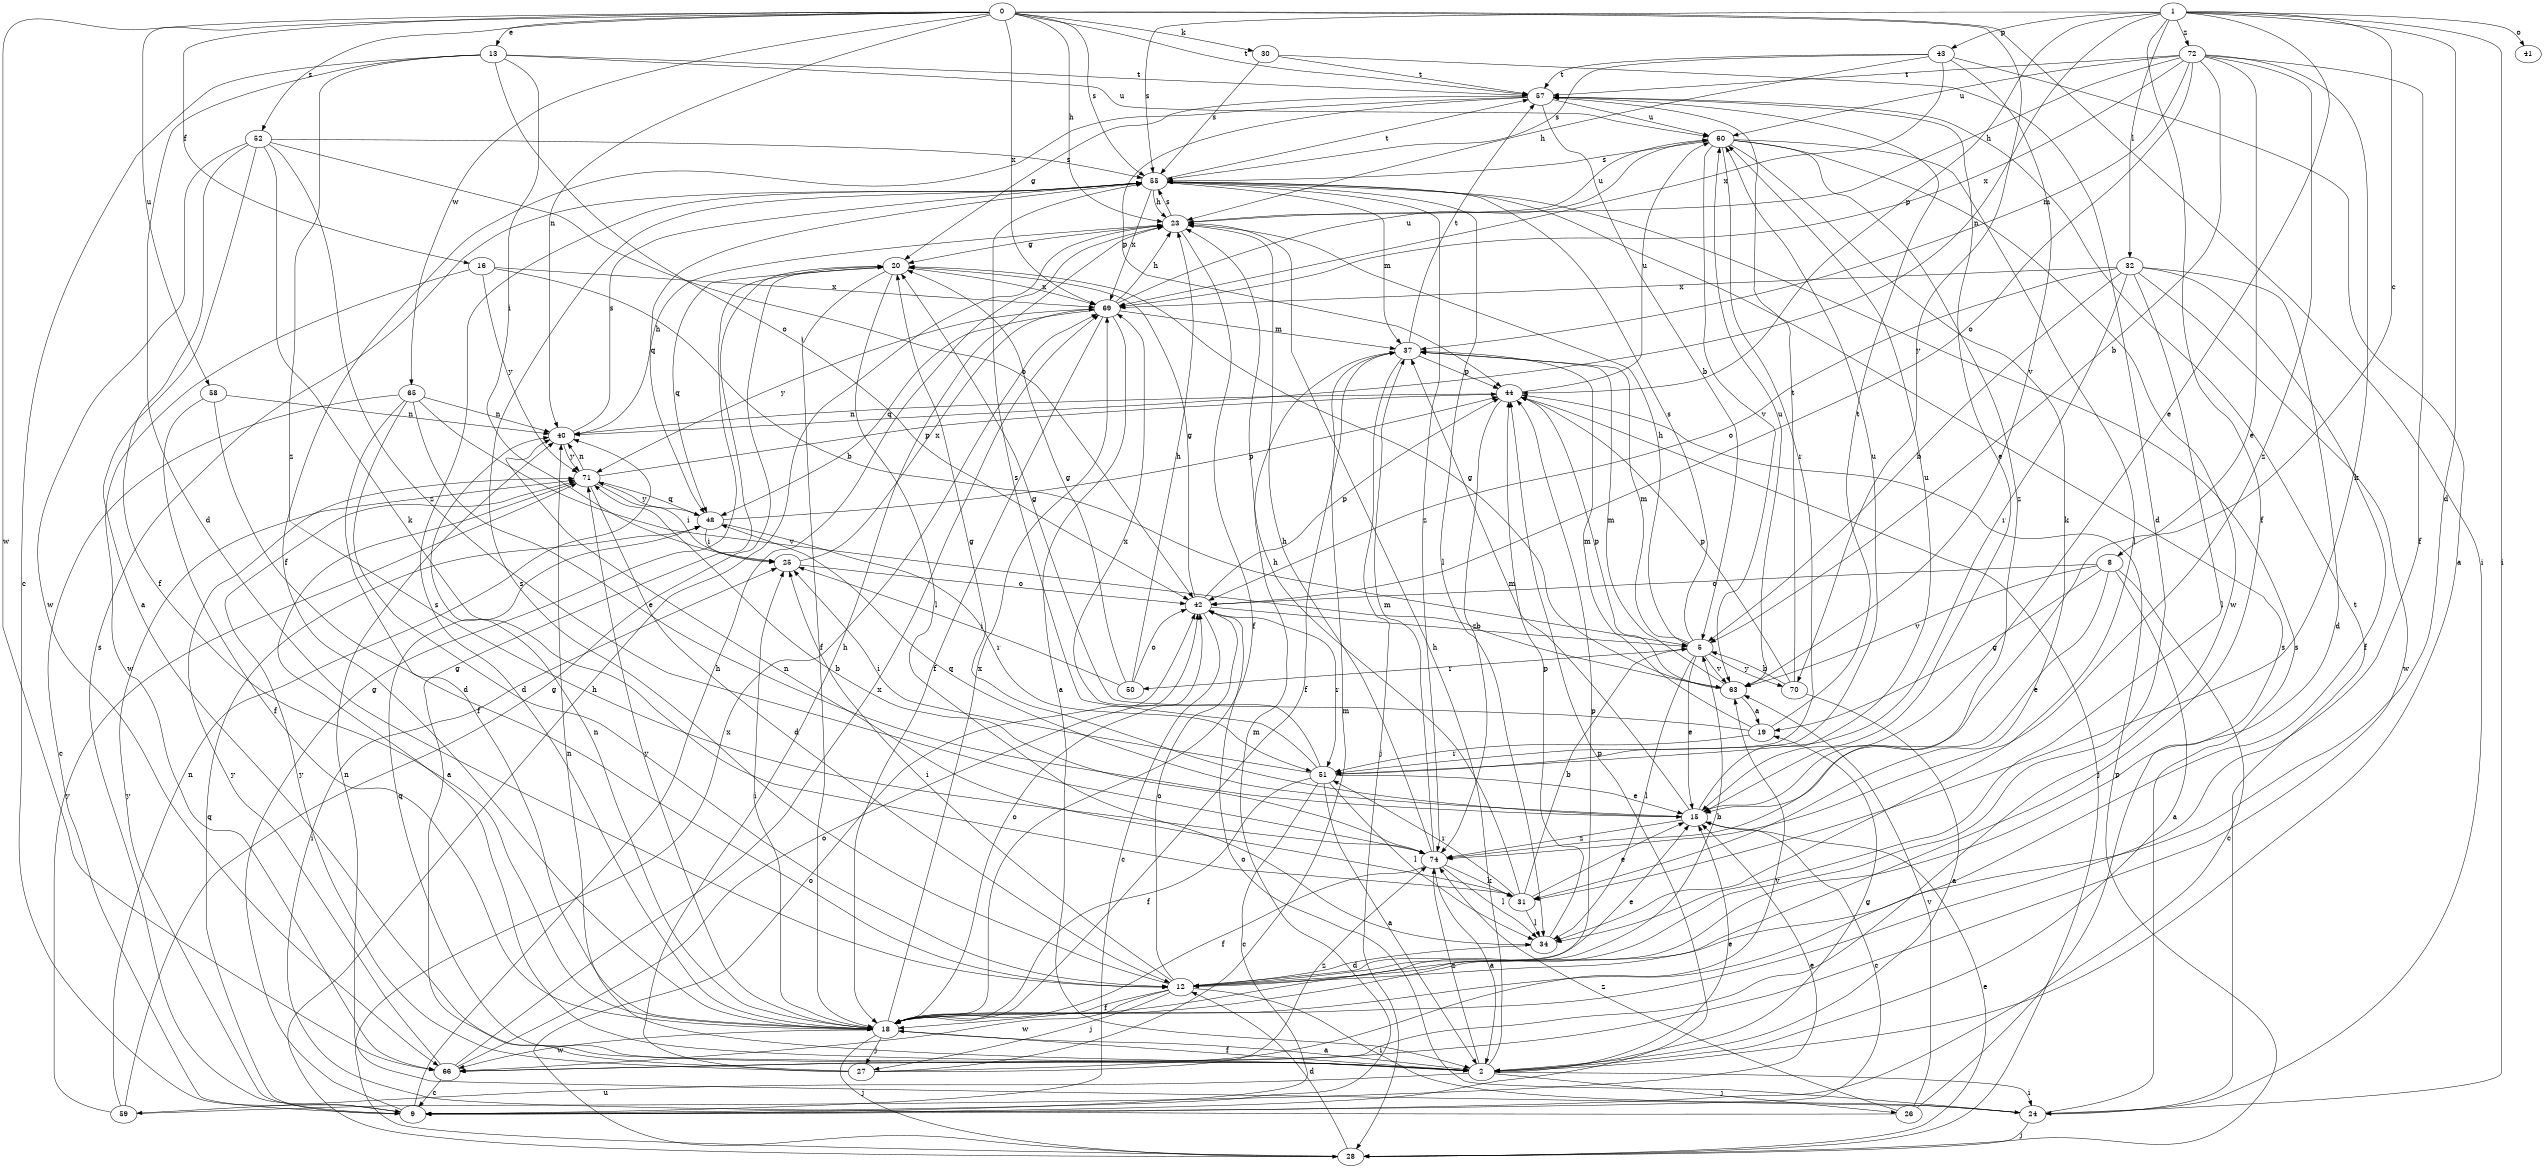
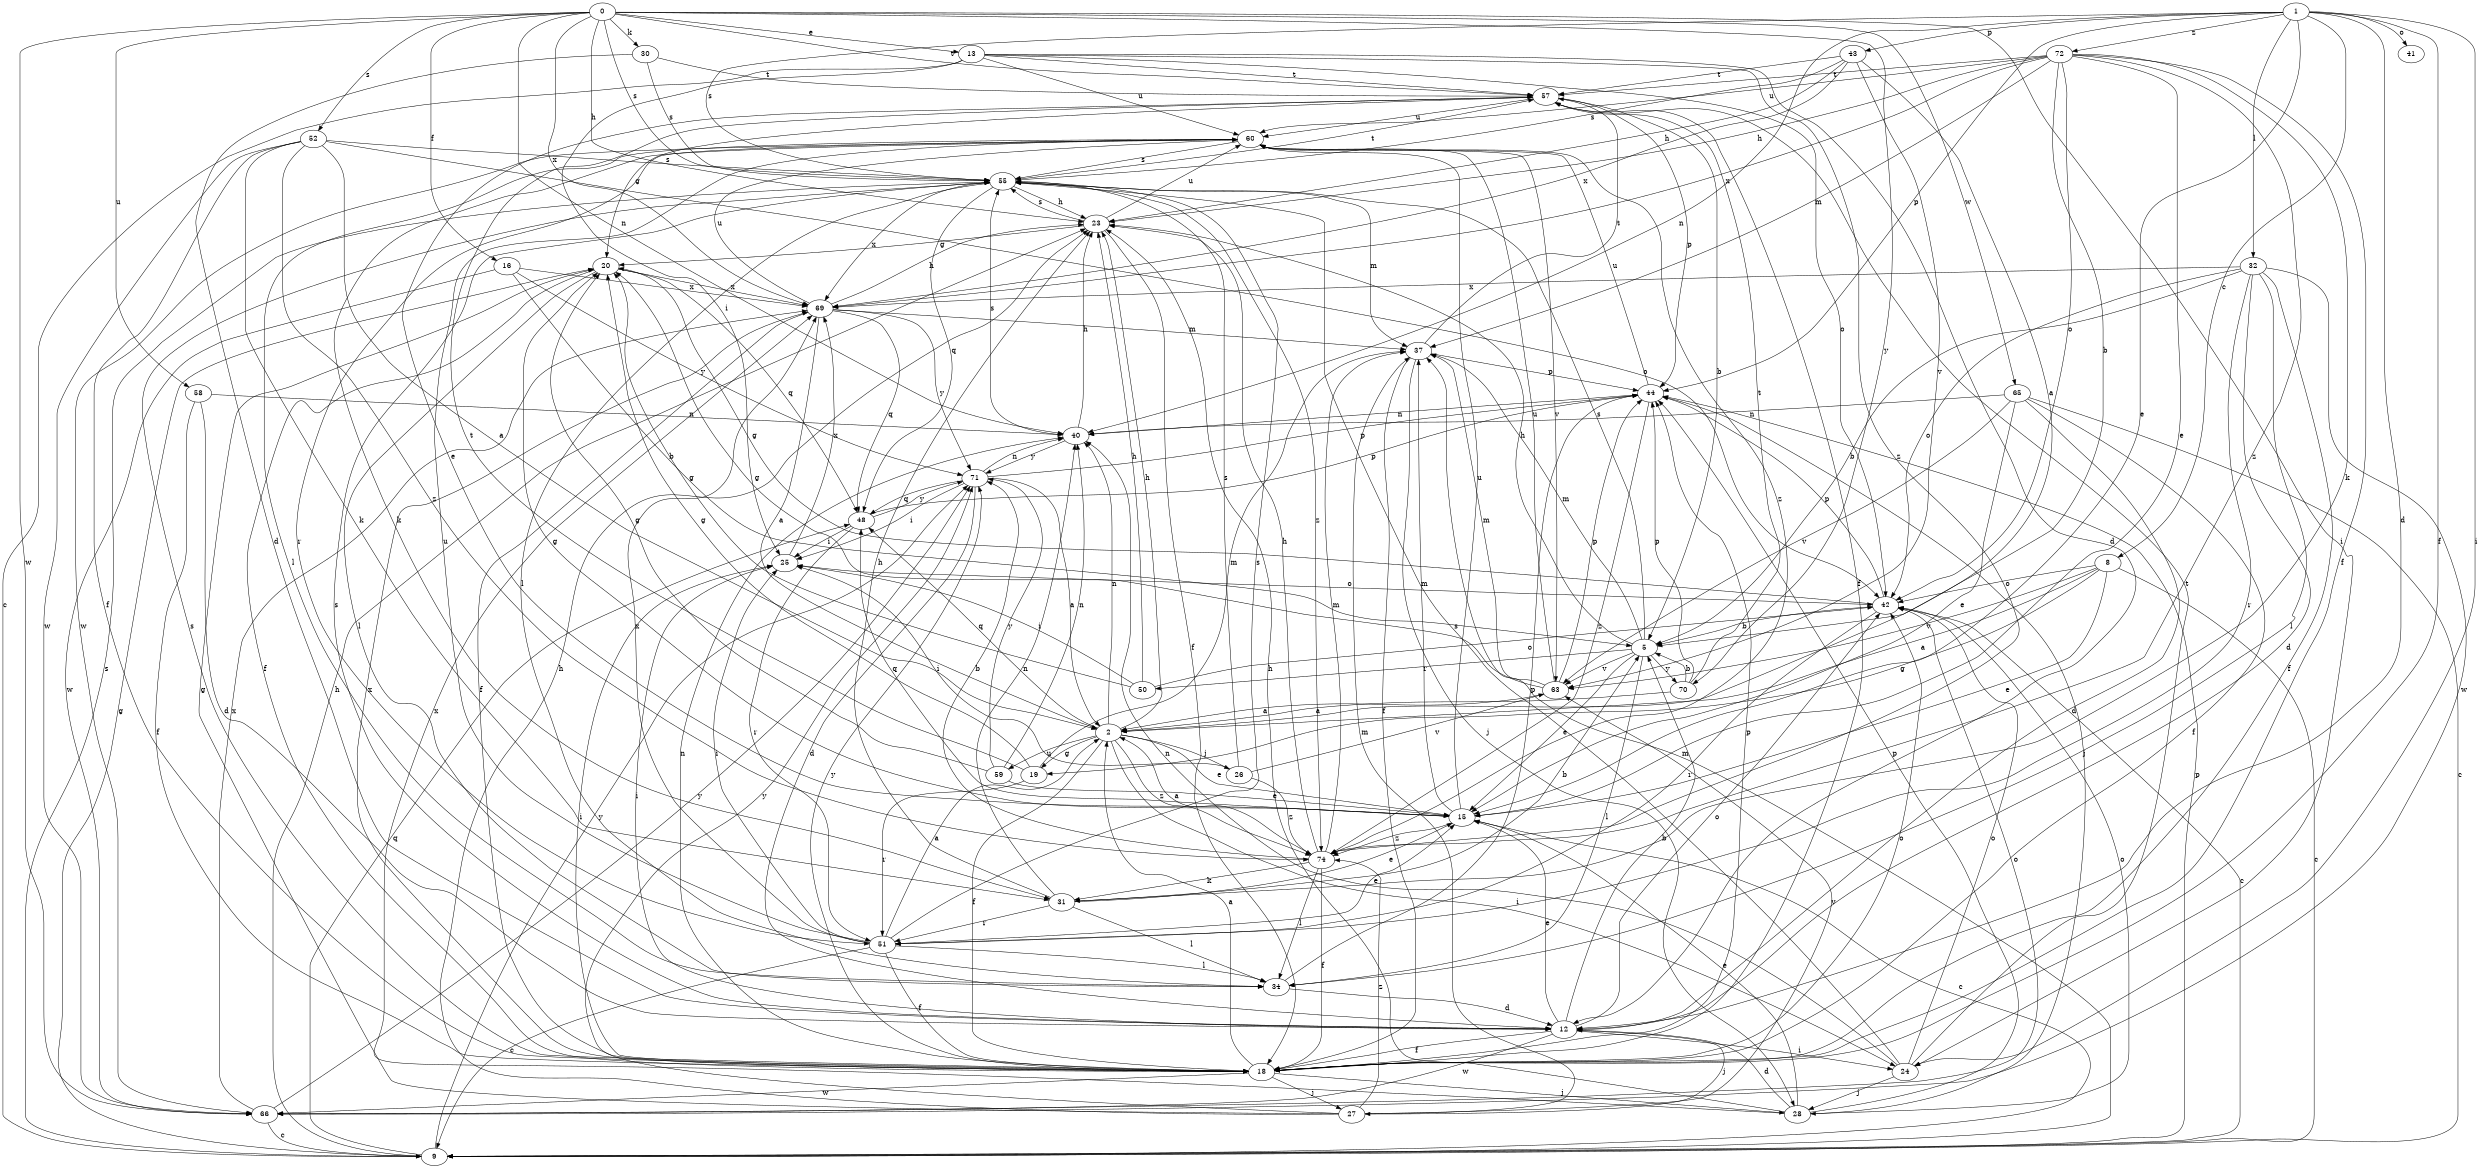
edge "63" -> "19": now "63" -> "2"
